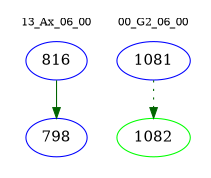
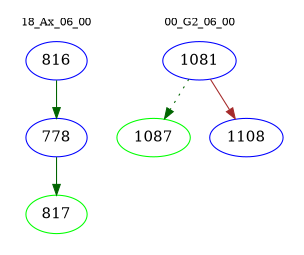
cluster "13_Ax_06_00": label "13_Ax_06_00" -> "18_Ax_06_00"
node "798": label "798" -> "778"
node "1082": label "1082" -> "1087"
node "1108": added
node "817": added
